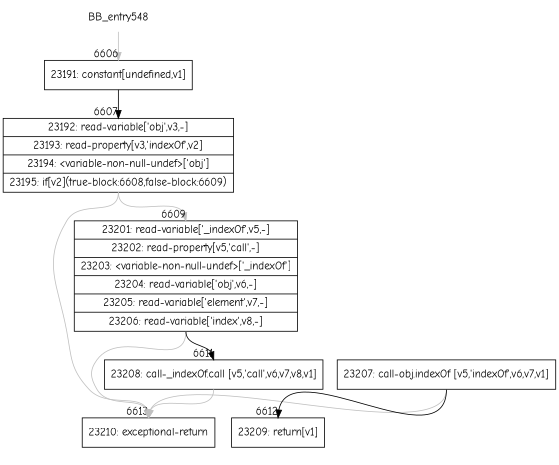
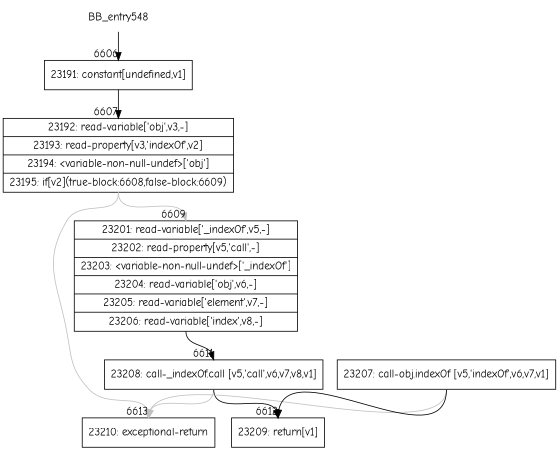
edge "BB_entry548" -> "23191: constant[undefined,v1]": color gray -> black
edge "23201: read-variable['_indexOf',v5,-]" -> "23210: exceptional-return": removed
edge "23208: call-_indexOf.call [v5,'call',v6,v7,v8,v1]" -> "23209: return[v1]": added
